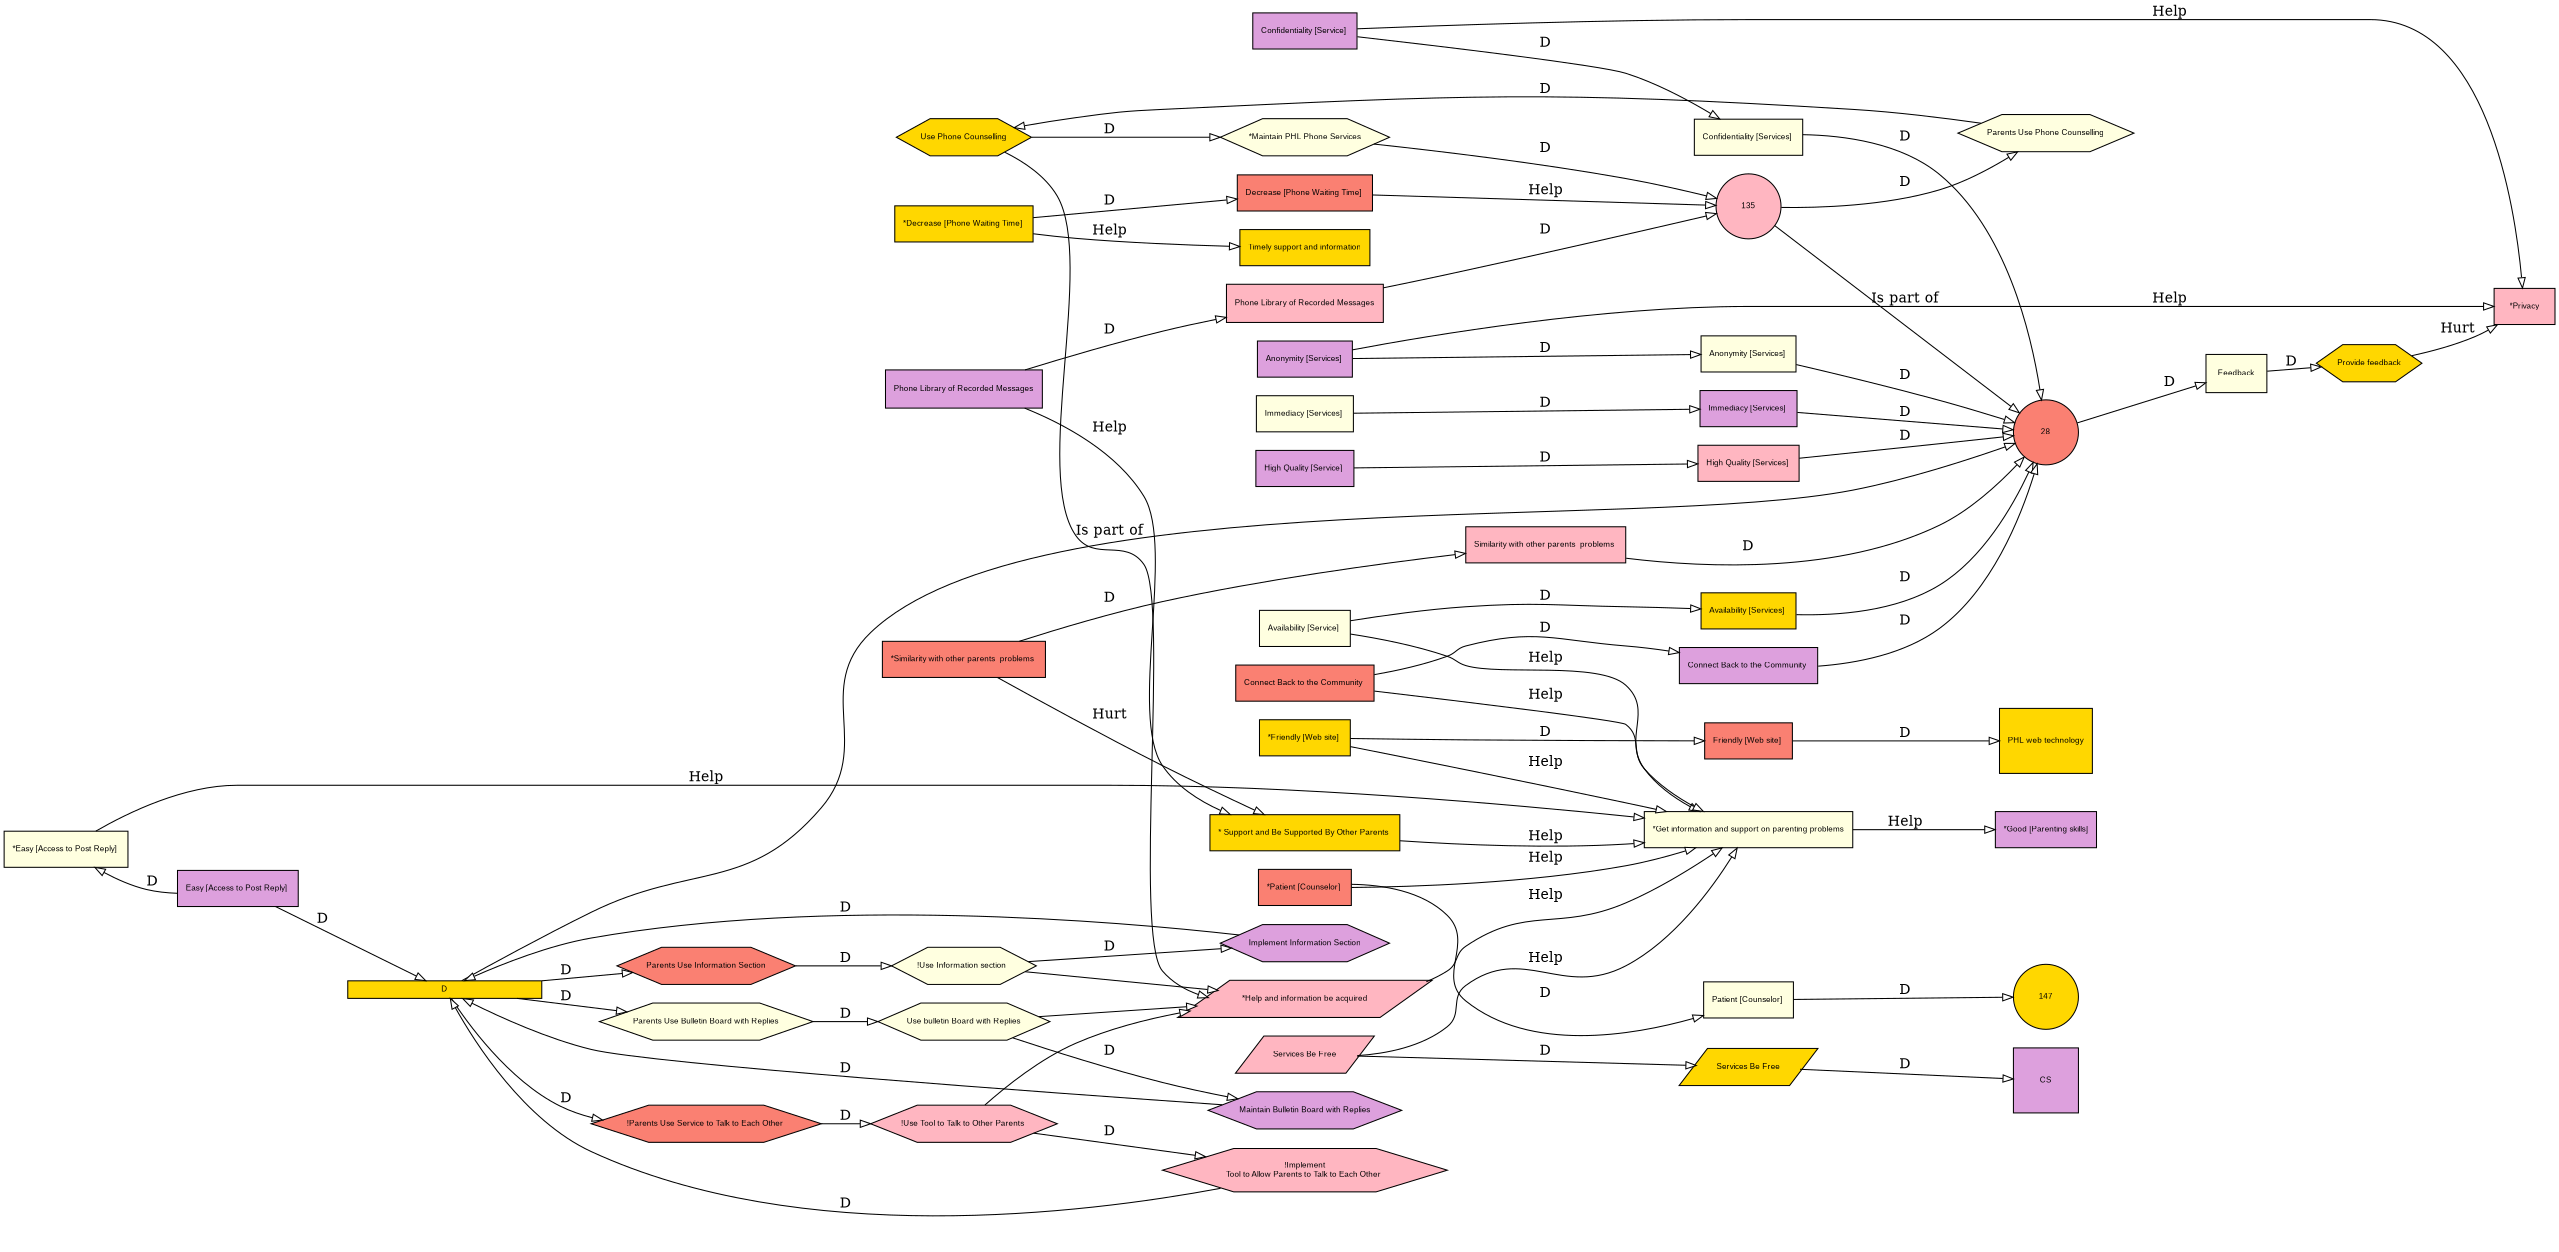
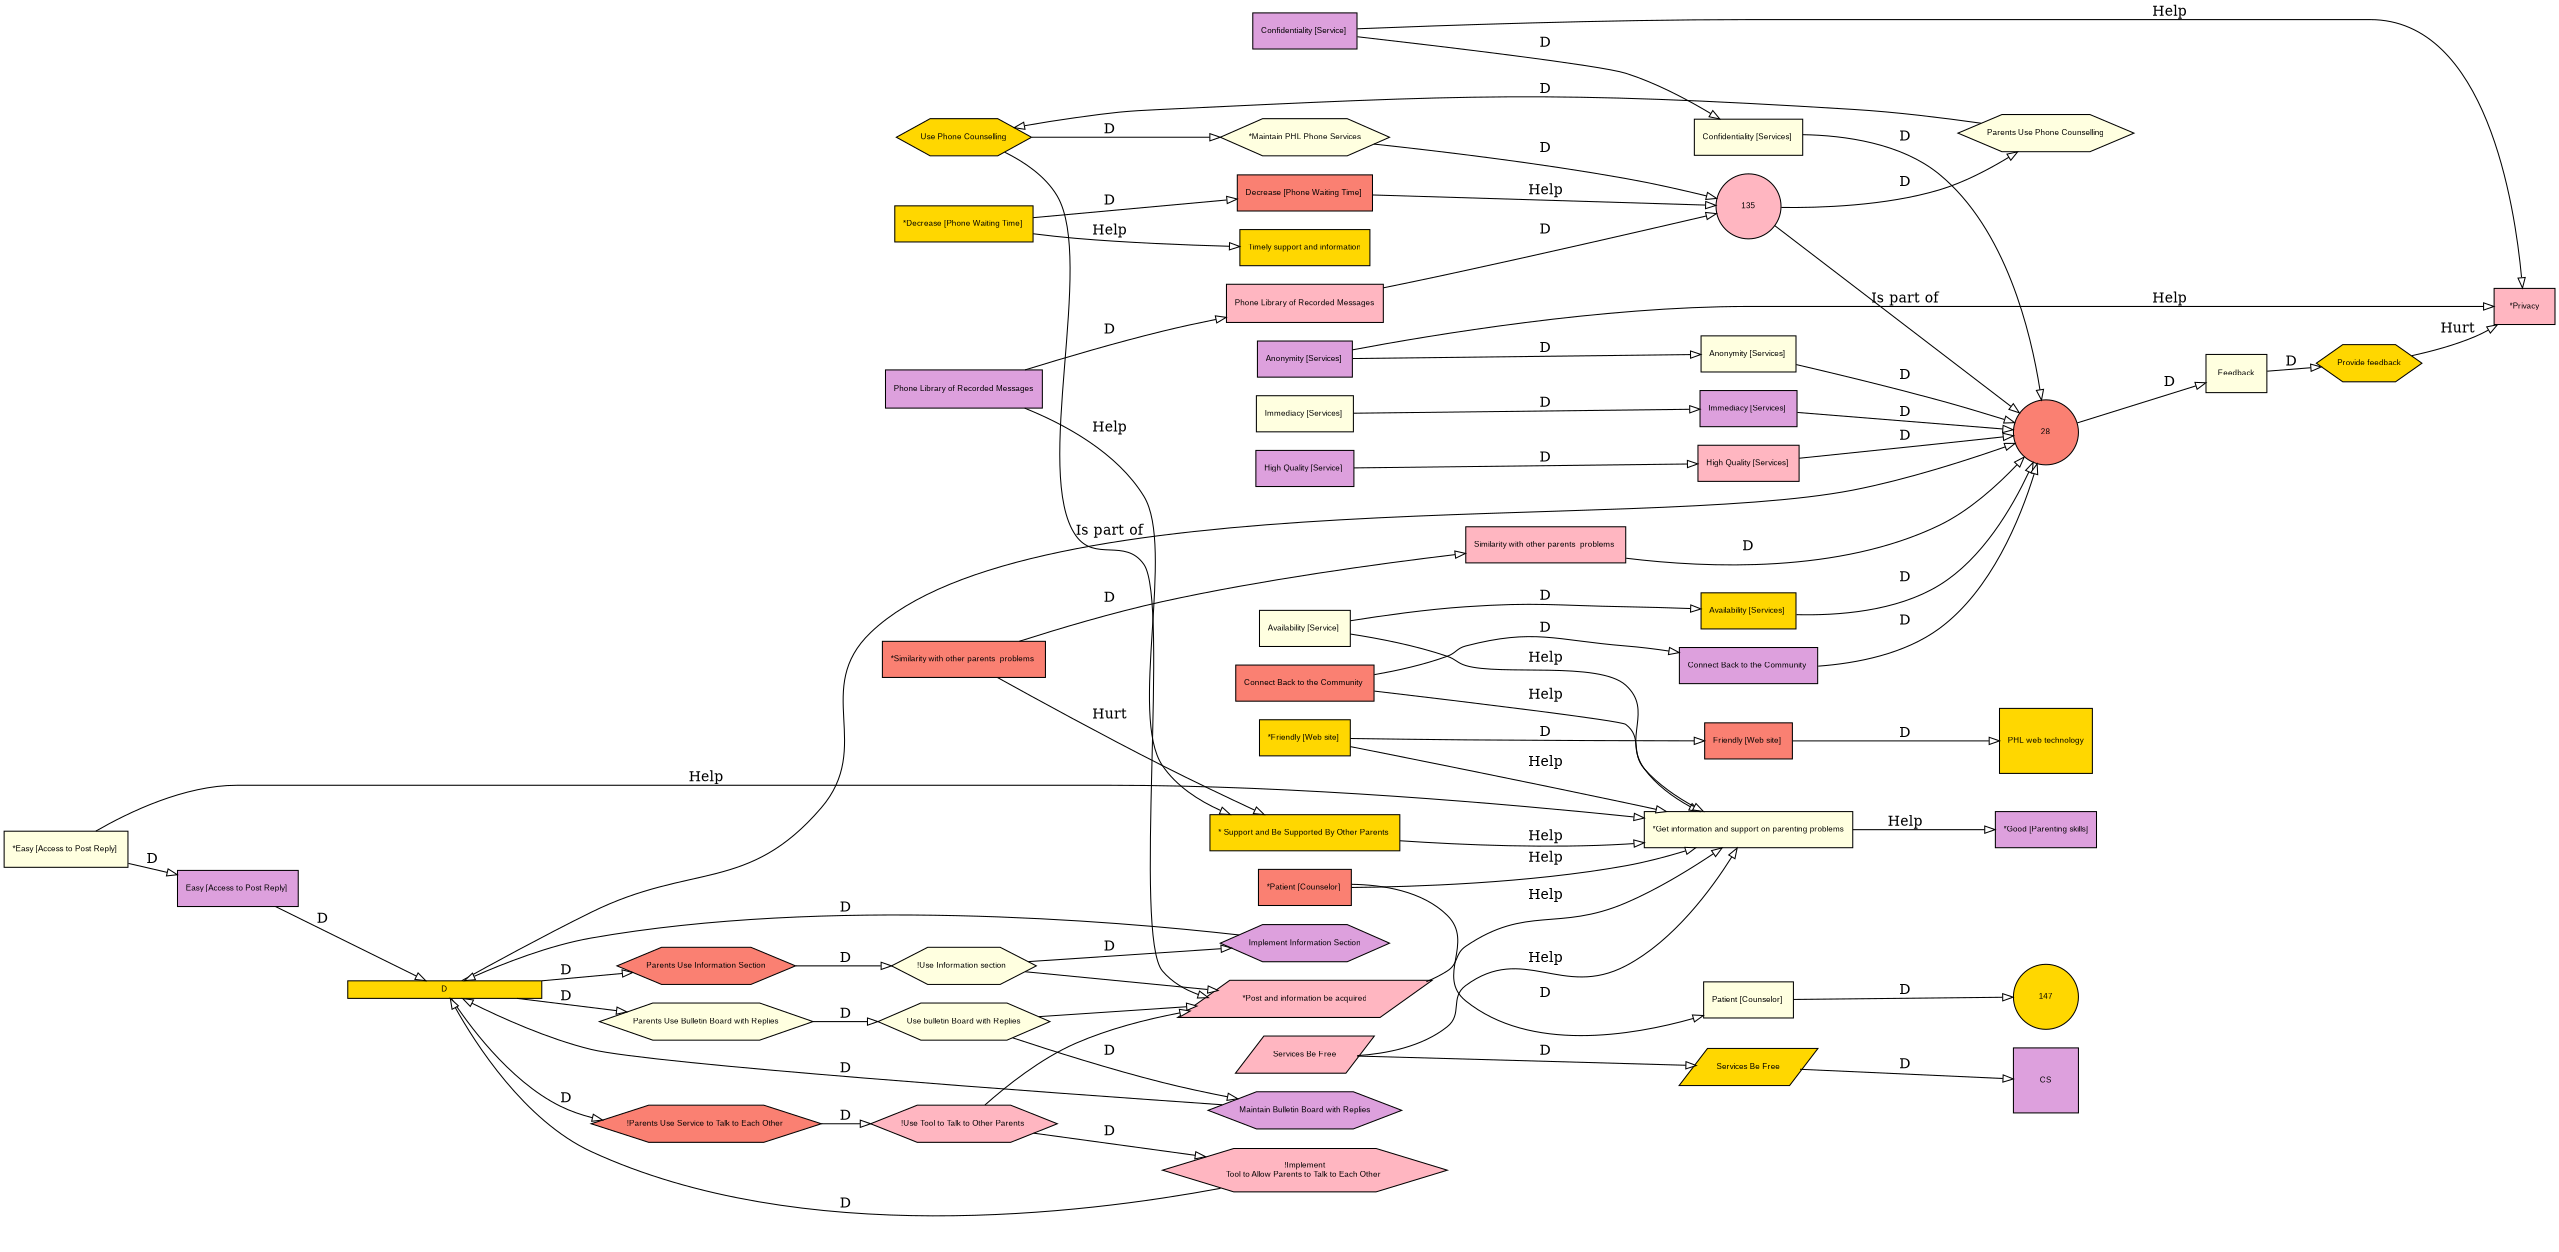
edge "Easy [Access to Post Reply]" -> "*Easy [Access to Post Reply]": reversed
node "*Help and information be acquired": label "*Help and information be acquired" -> "*Post and information be acquired"
